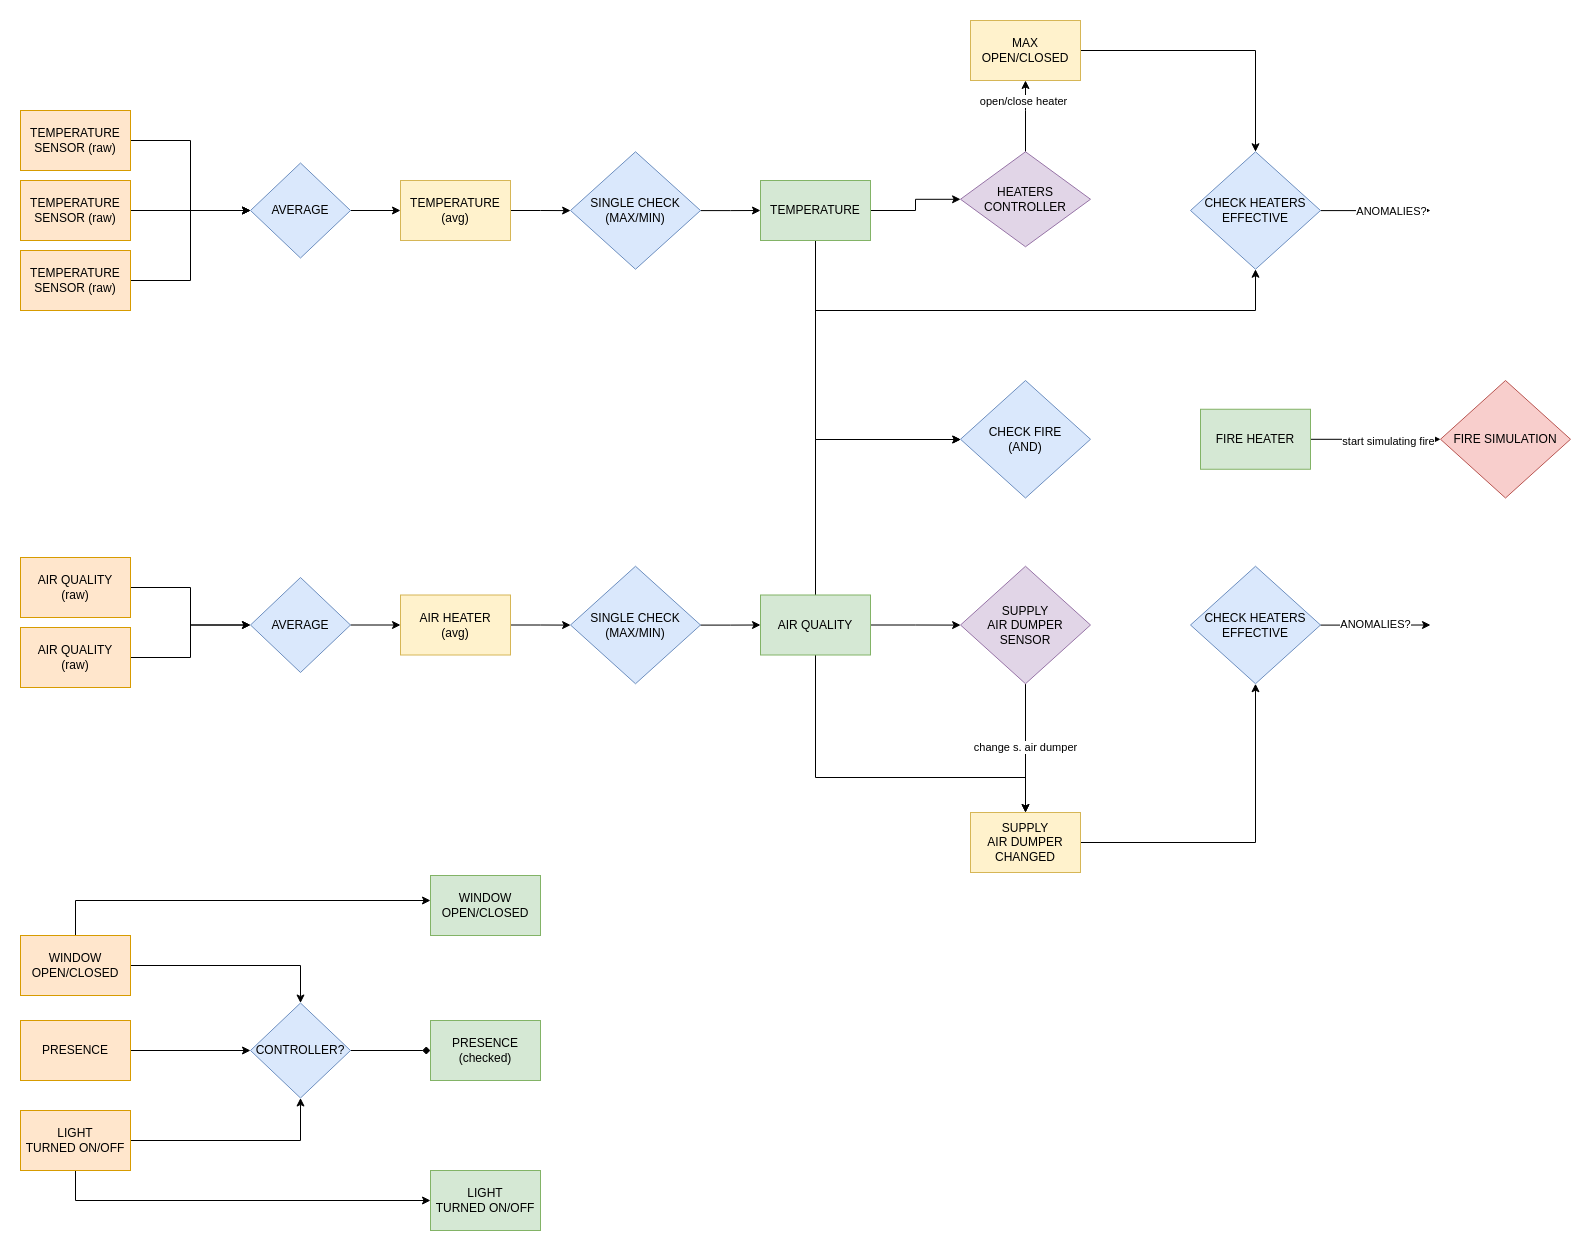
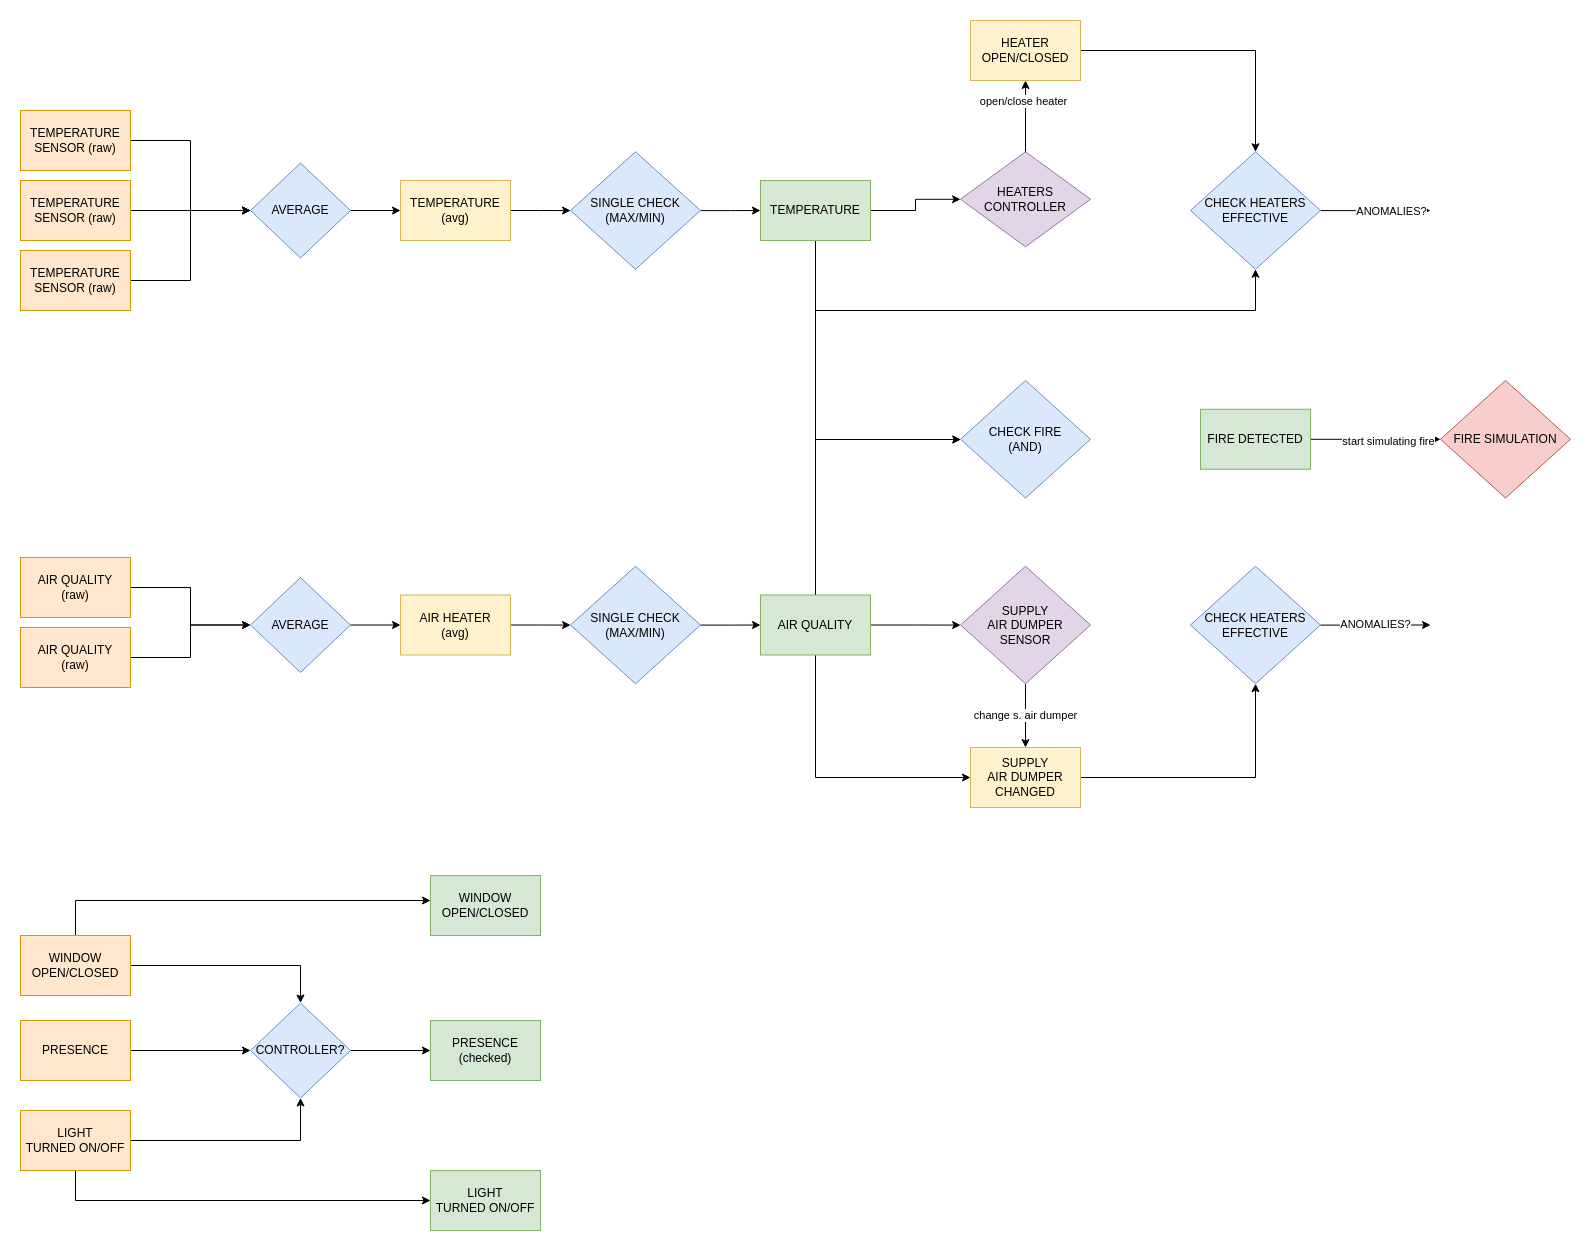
node "MAX OPEN/CLOSED": label "MAX OPEN/CLOSED" -> "HEATER OPEN/CLOSED"
node "FIRE HEATER": label "FIRE HEATER" -> "FIRE DETECTED"
node "SUPPLY AIR DUMPER CHANGED": moved (1026, 843) -> (1026, 778)
edge "CONTROLLER?" -> "PRESENCE (checked)": arrowhead diamond -> classic
